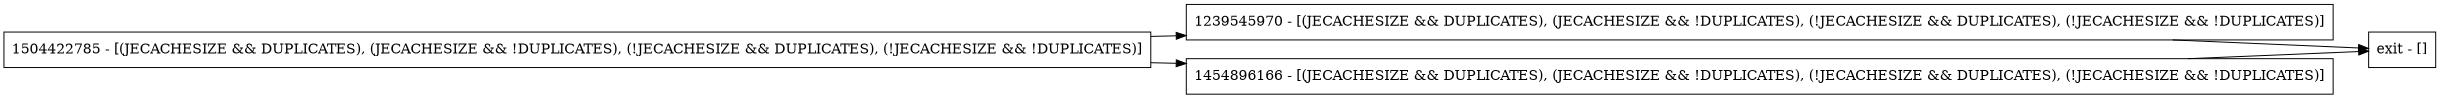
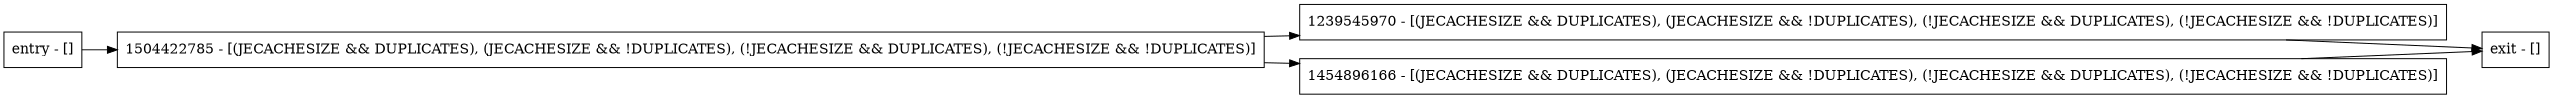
node "entry - []": added
